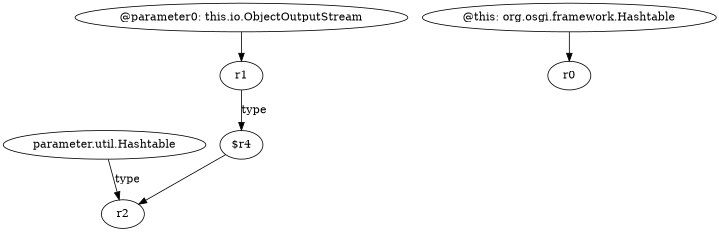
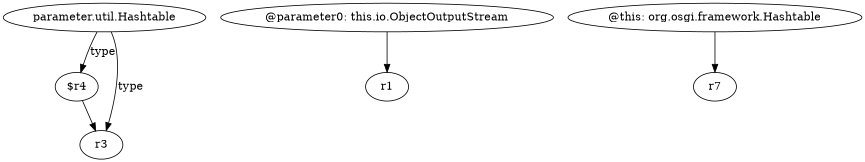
node "r0": label "r0" -> "r7"
edge "r1" -> "$r4": now "parameter.util.Hashtable" -> "$r4"
node "r2": label "r2" -> "r3"
